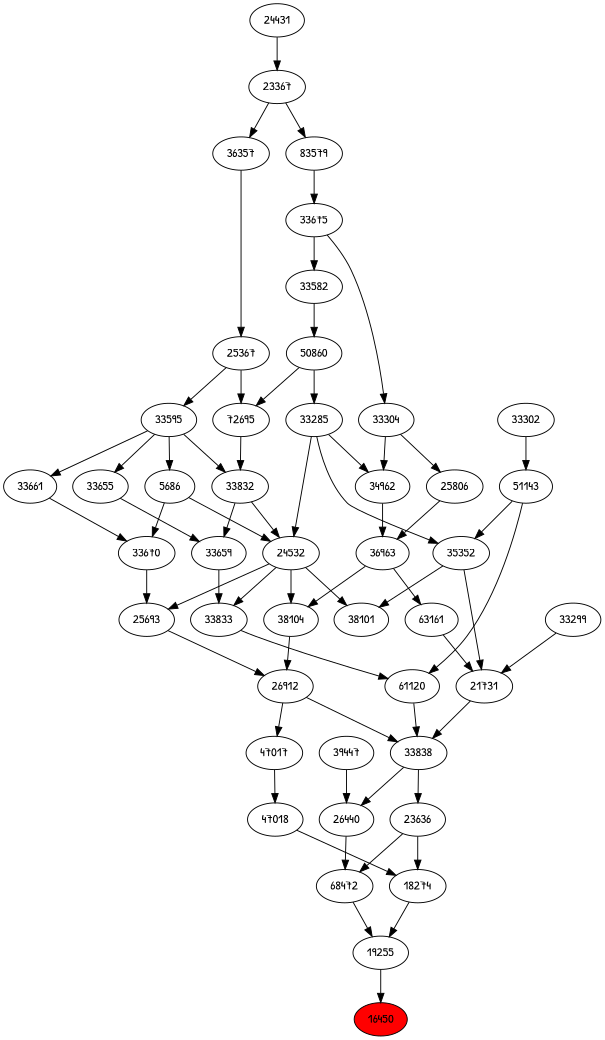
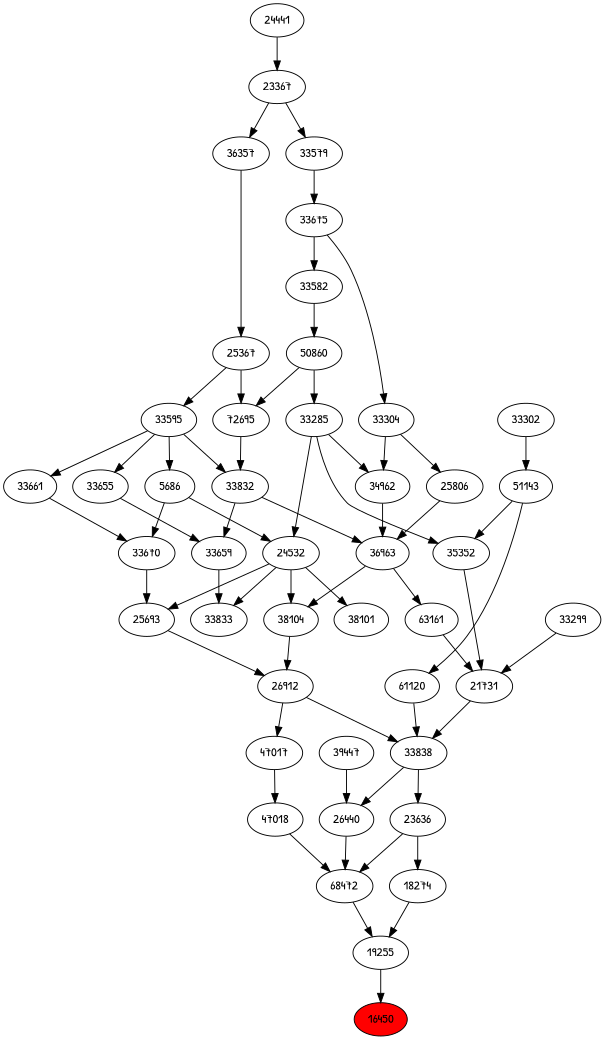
node "24431": label "24431" -> "24441"
node "83579": label "83579" -> "33579"
edge "33832" -> "24532": now "33832" -> "36963"
edge "35352" -> "38101": removed
edge "33833" -> "61120": removed
edge "47018" -> "18274": now "47018" -> "68472"
